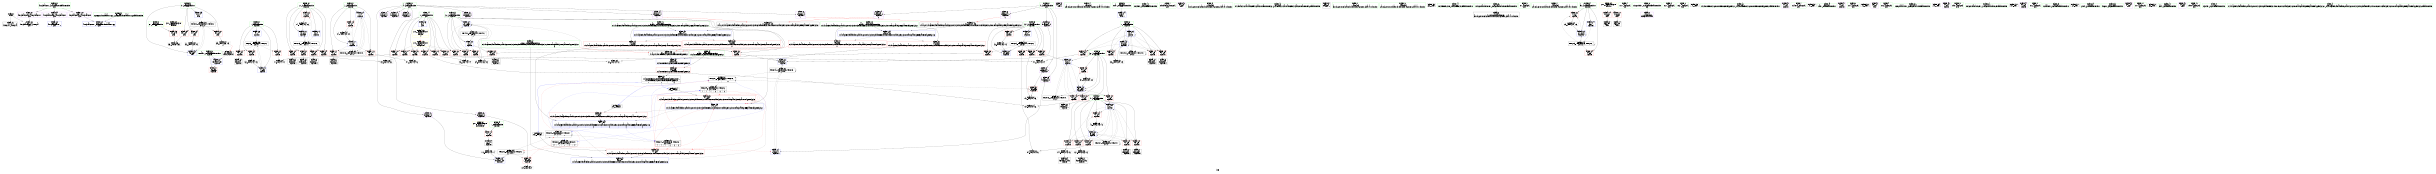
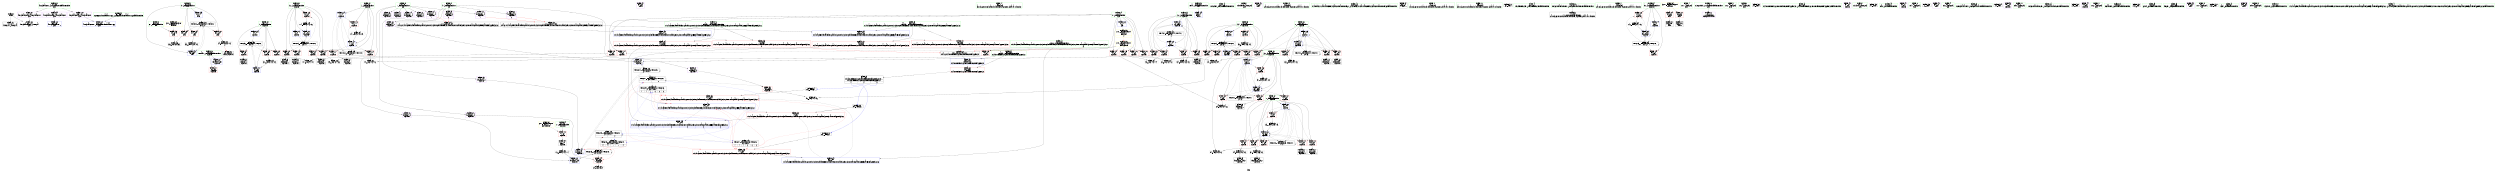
node "NodeID: 3": removed
edge "NodeID: 31" -> "NodeID: 117": now "NodeID: 31" -> "NodeID: 119"
